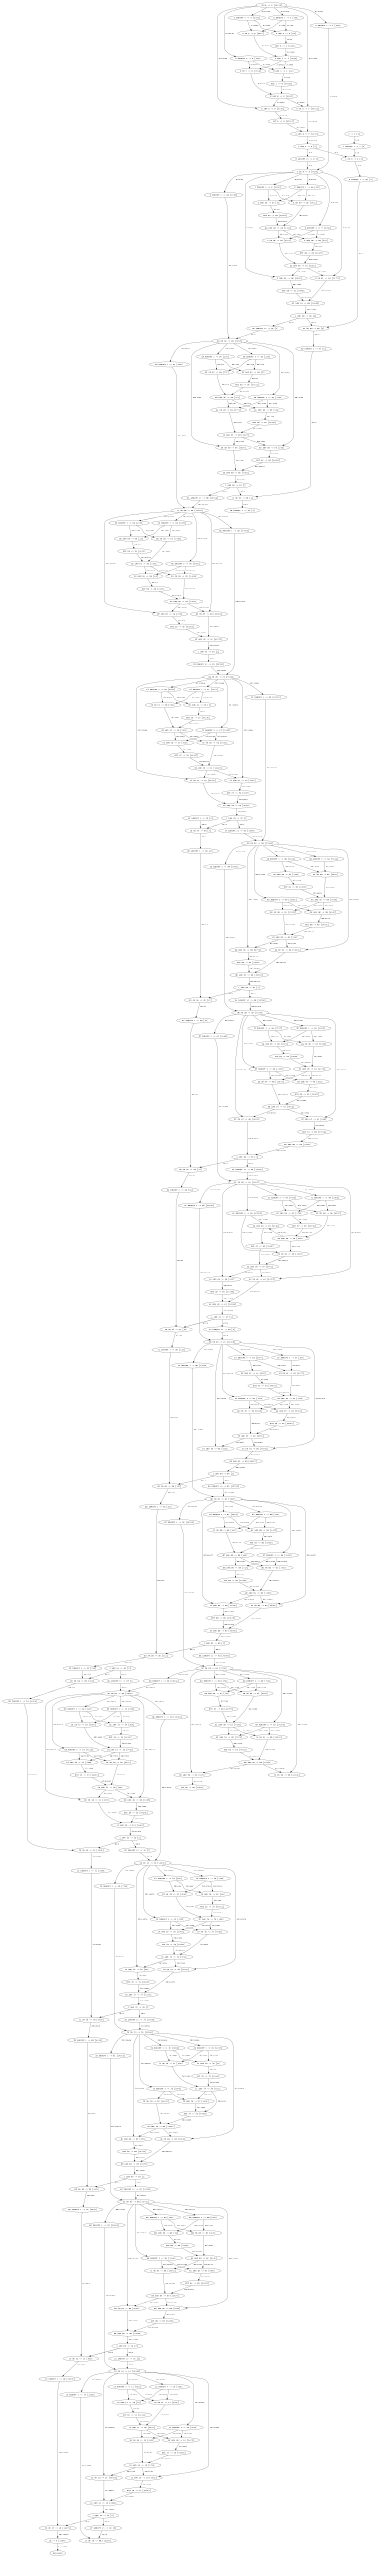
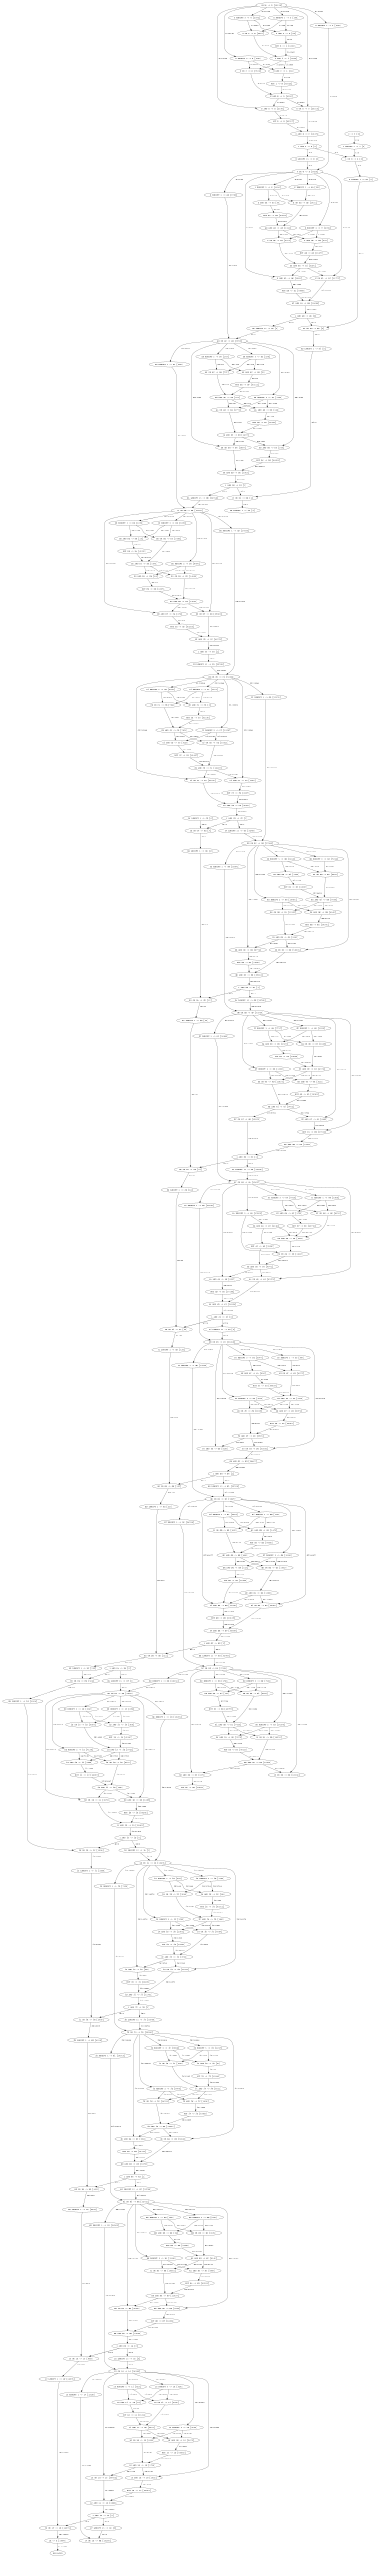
edge "x RSHIFT 5 -> aa [299]" -> "z AND aa -> ac [40]": removed, label "aa:299"
edge "dw OR dx -> dy [61739]" -> "dy OR ej -> ek [62959]": now "dw OR dx -> dy [61739]" -> "NOT el -> em [57053]"
edge "ex AND ez -> fa [6358]" -> "eu AND fa -> fc [6148]": reversed
edge "NOT gs -> gt [65022]" -> "gr AND gt -> gu [15804]": now "NOT gs -> gt [65022]" -> "gj AND gu -> gw [15396]"
edge "jt AND jv -> jw [6051]" -> "NOT jy -> jz [63839]": now "jt AND jv -> jw [6051]" -> "jq OR jw -> jx [14331]"
